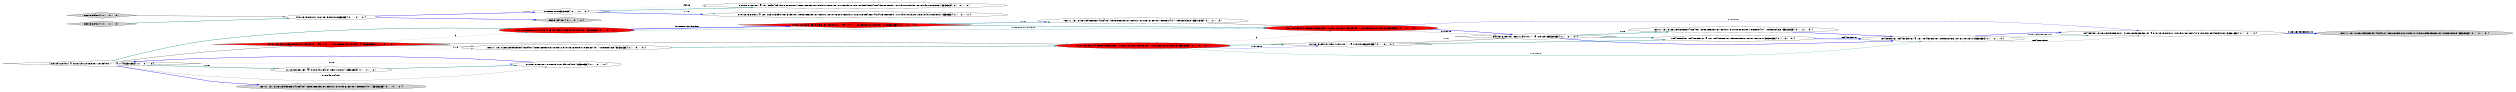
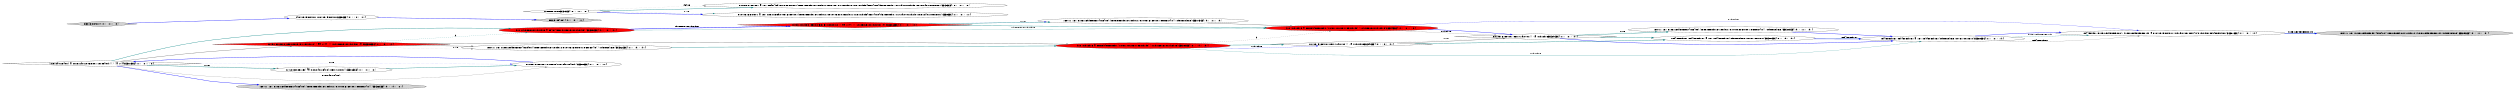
edge "GroupByExecutor groupByExecutor@@@3@@@['1', '1', '1']" -> "_useStarTree@@@4@@@['1', '1', '1']": removed
node "getNextBlock['1', '0', '0']": removed
edge "getNextBlock['0', '1', '0']" -> "GroupByExecutor groupByExecutor@@@3@@@['1', '1', '1']": color teal -> blue
